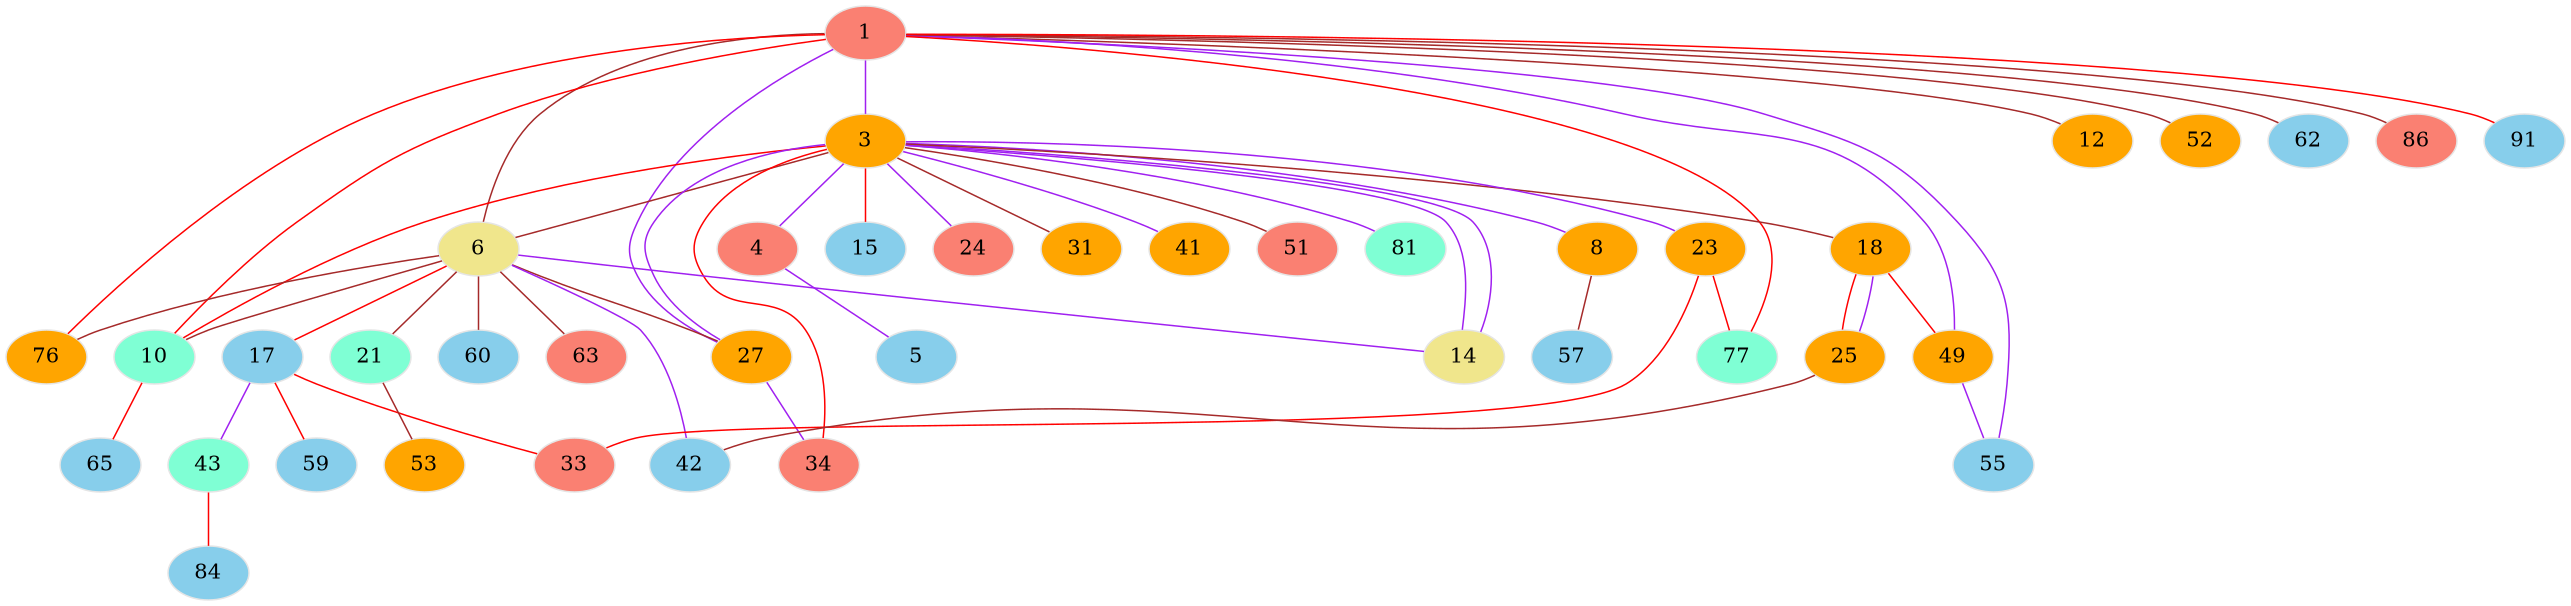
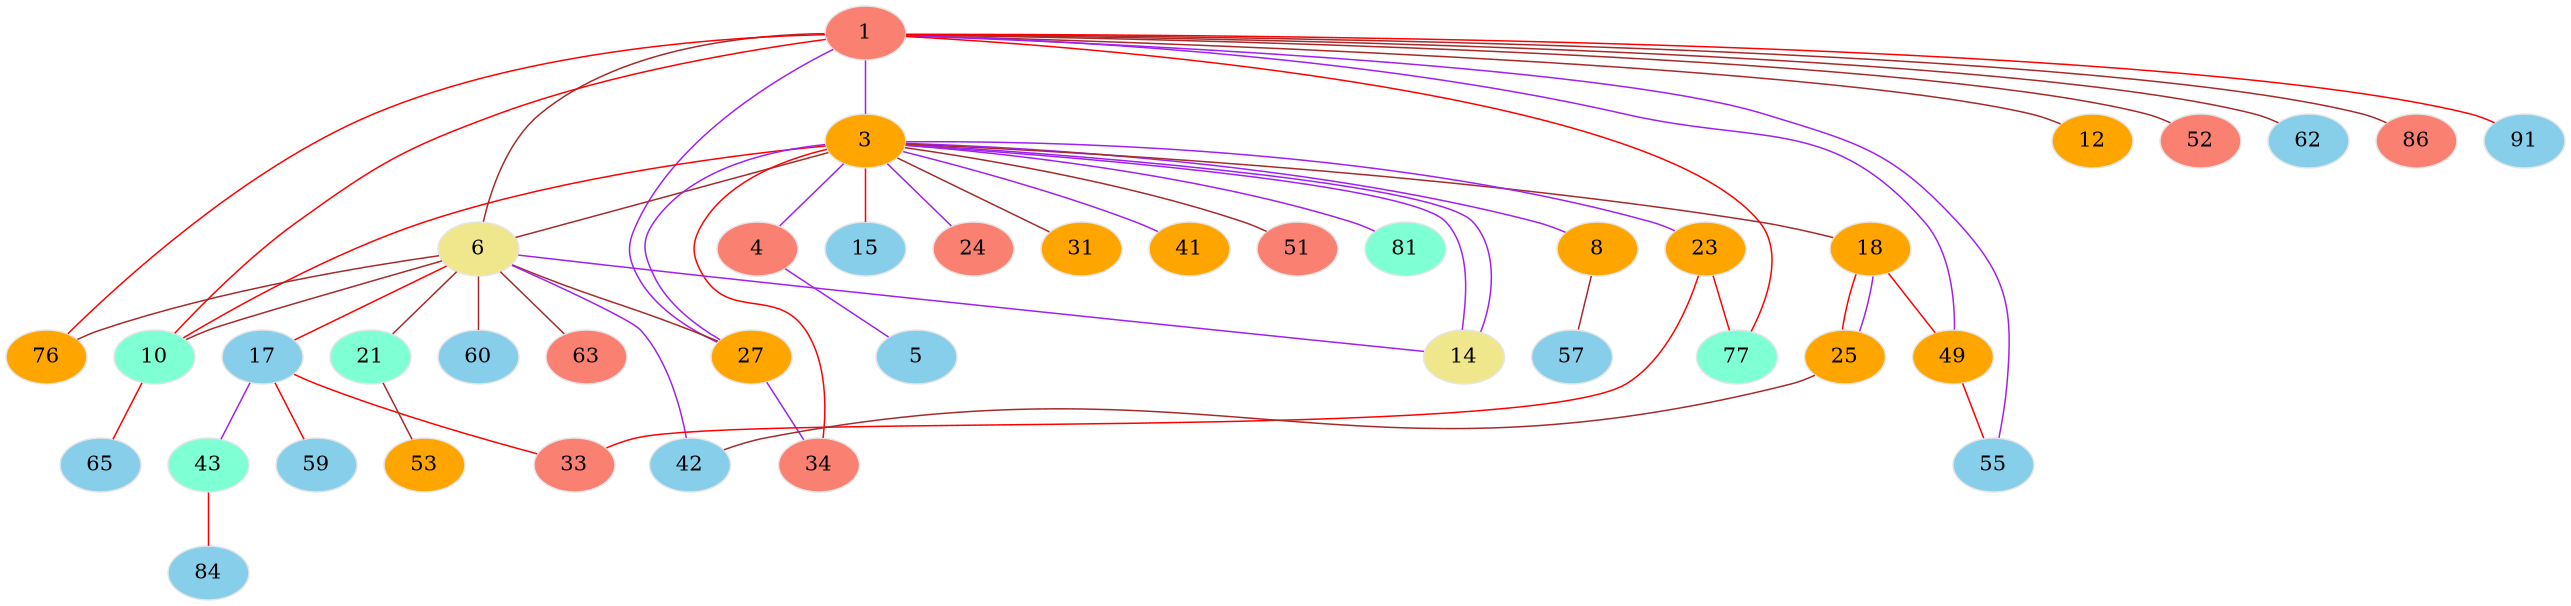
node "52": fillcolor orange -> salmon
edge "49" -- "55": color purple -> red
